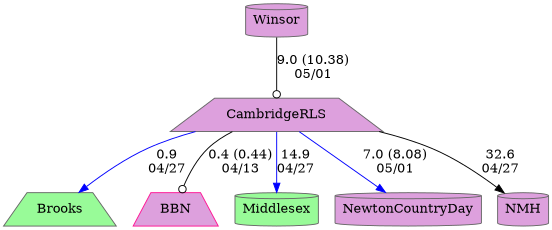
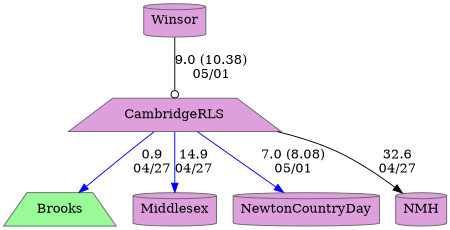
node "BBN": removed
node "Middlesex": fillcolor palegreen -> plum
